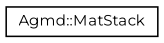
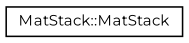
node "Agmd::MatStack": label "Agmd::MatStack" -> "MatStack::MatStack"
